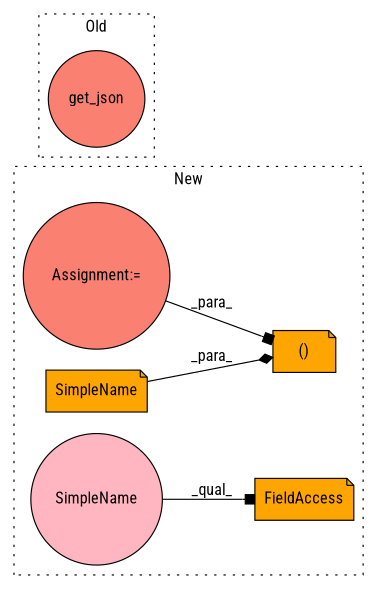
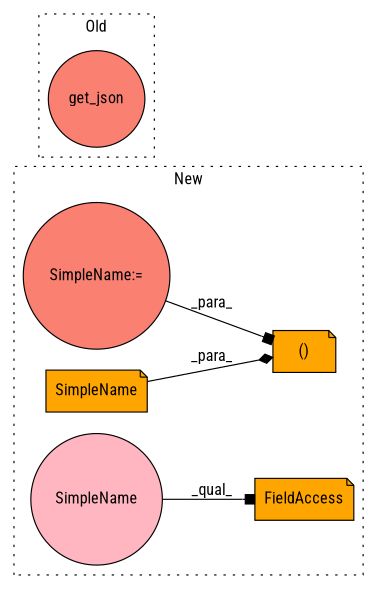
node "Assignment:=": label "Assignment:=" -> "SimpleName:="
